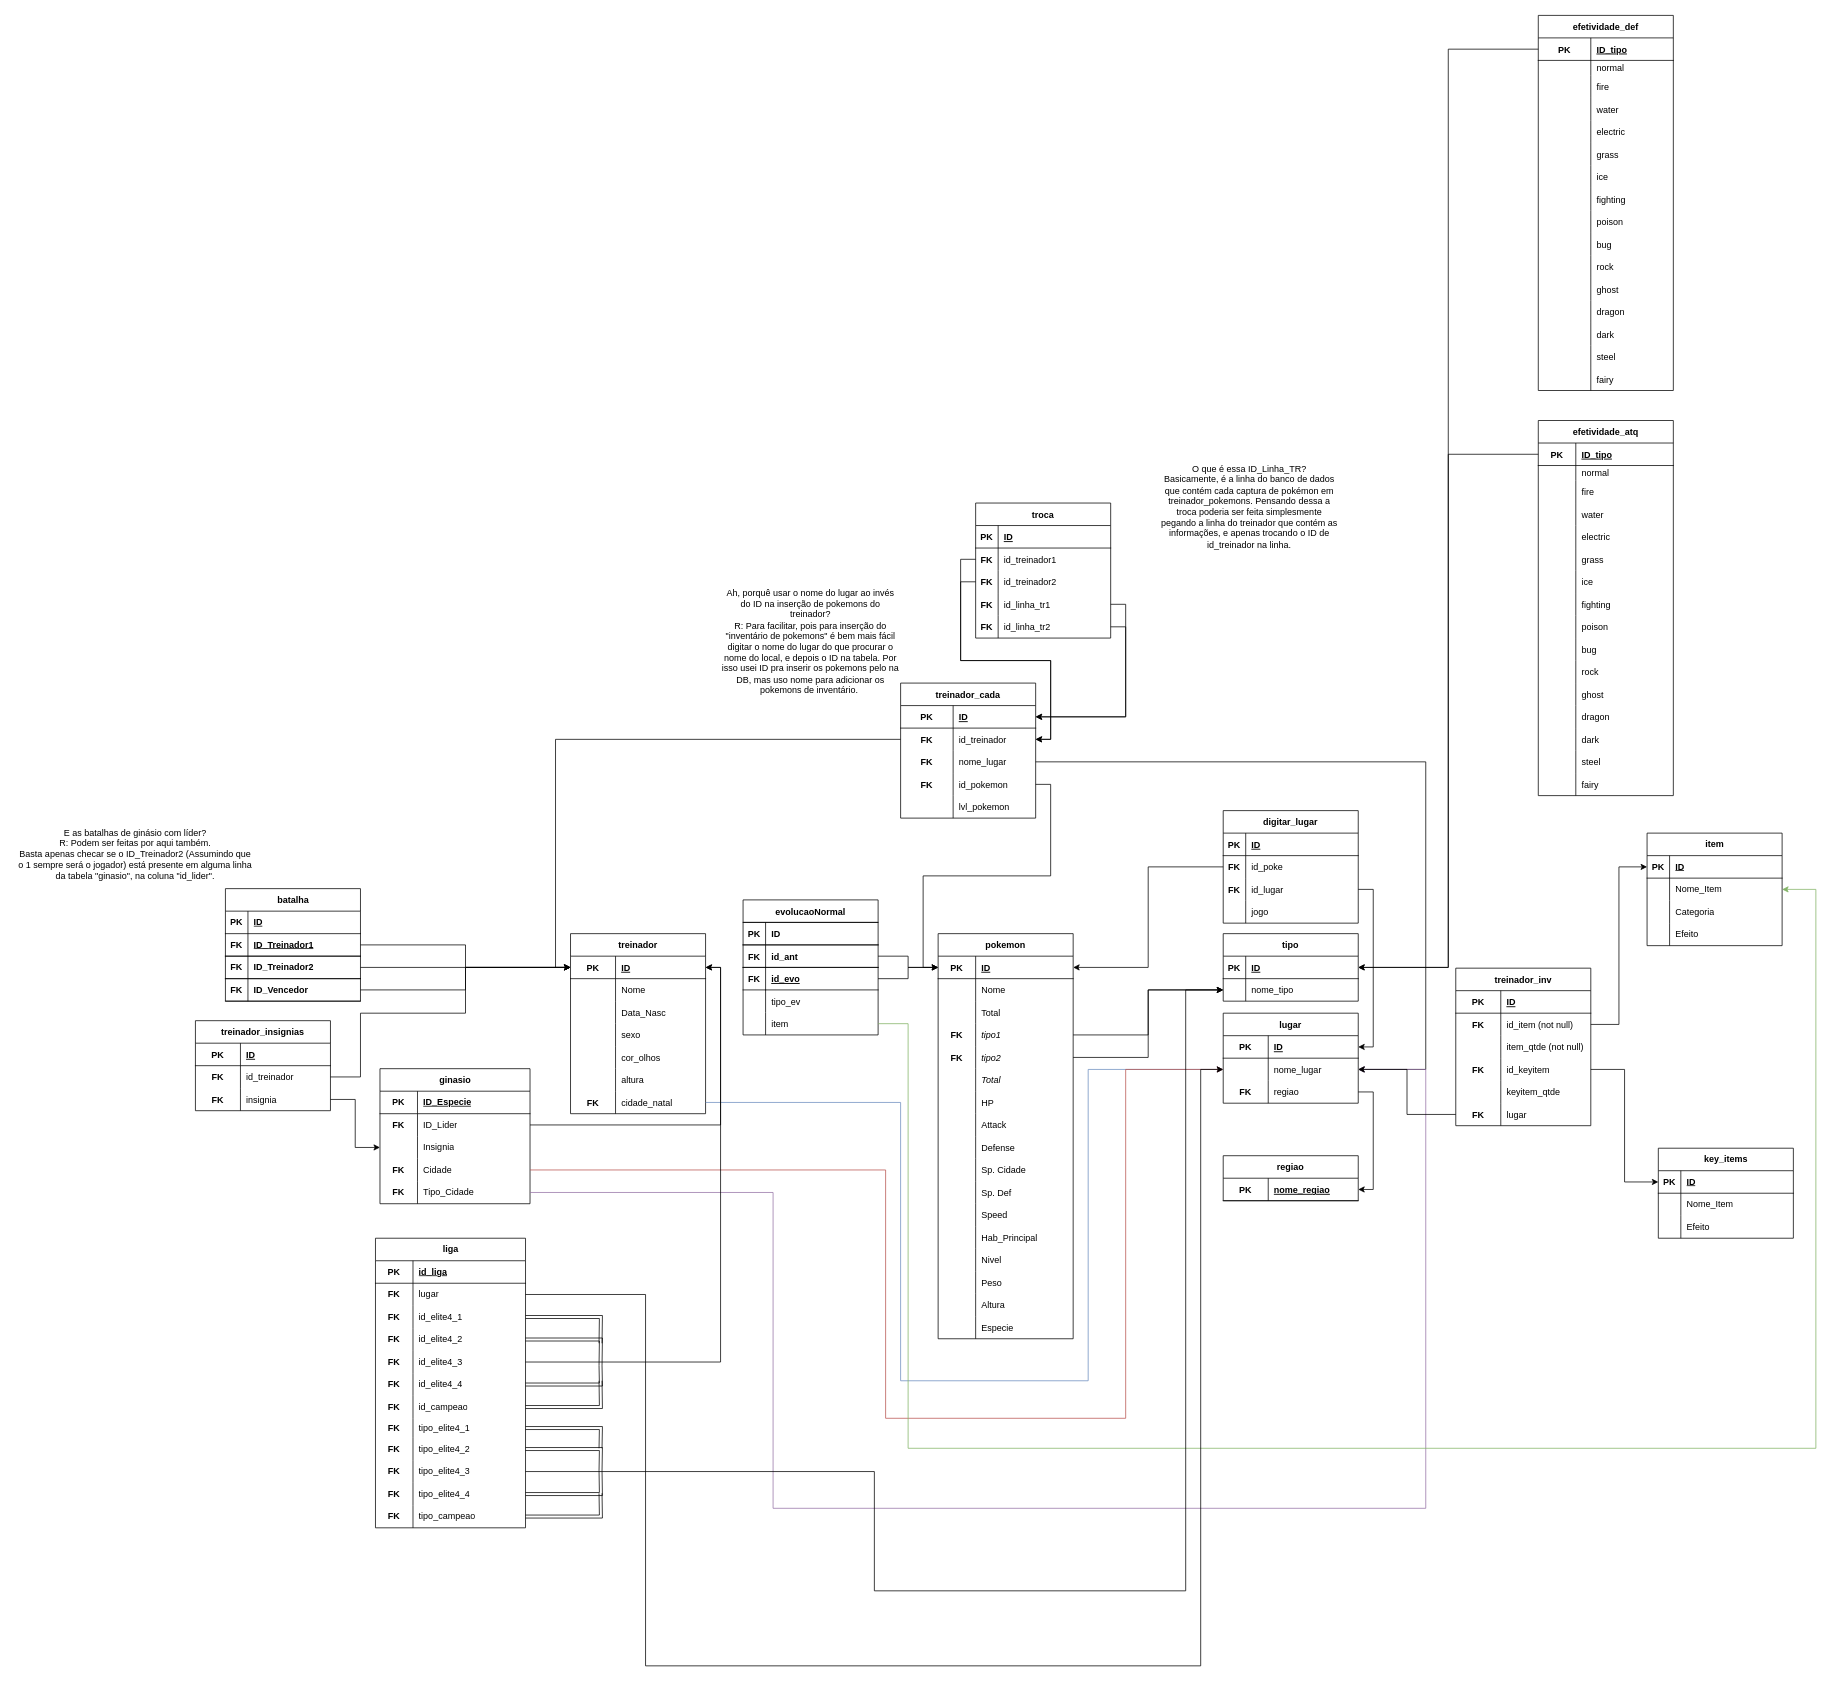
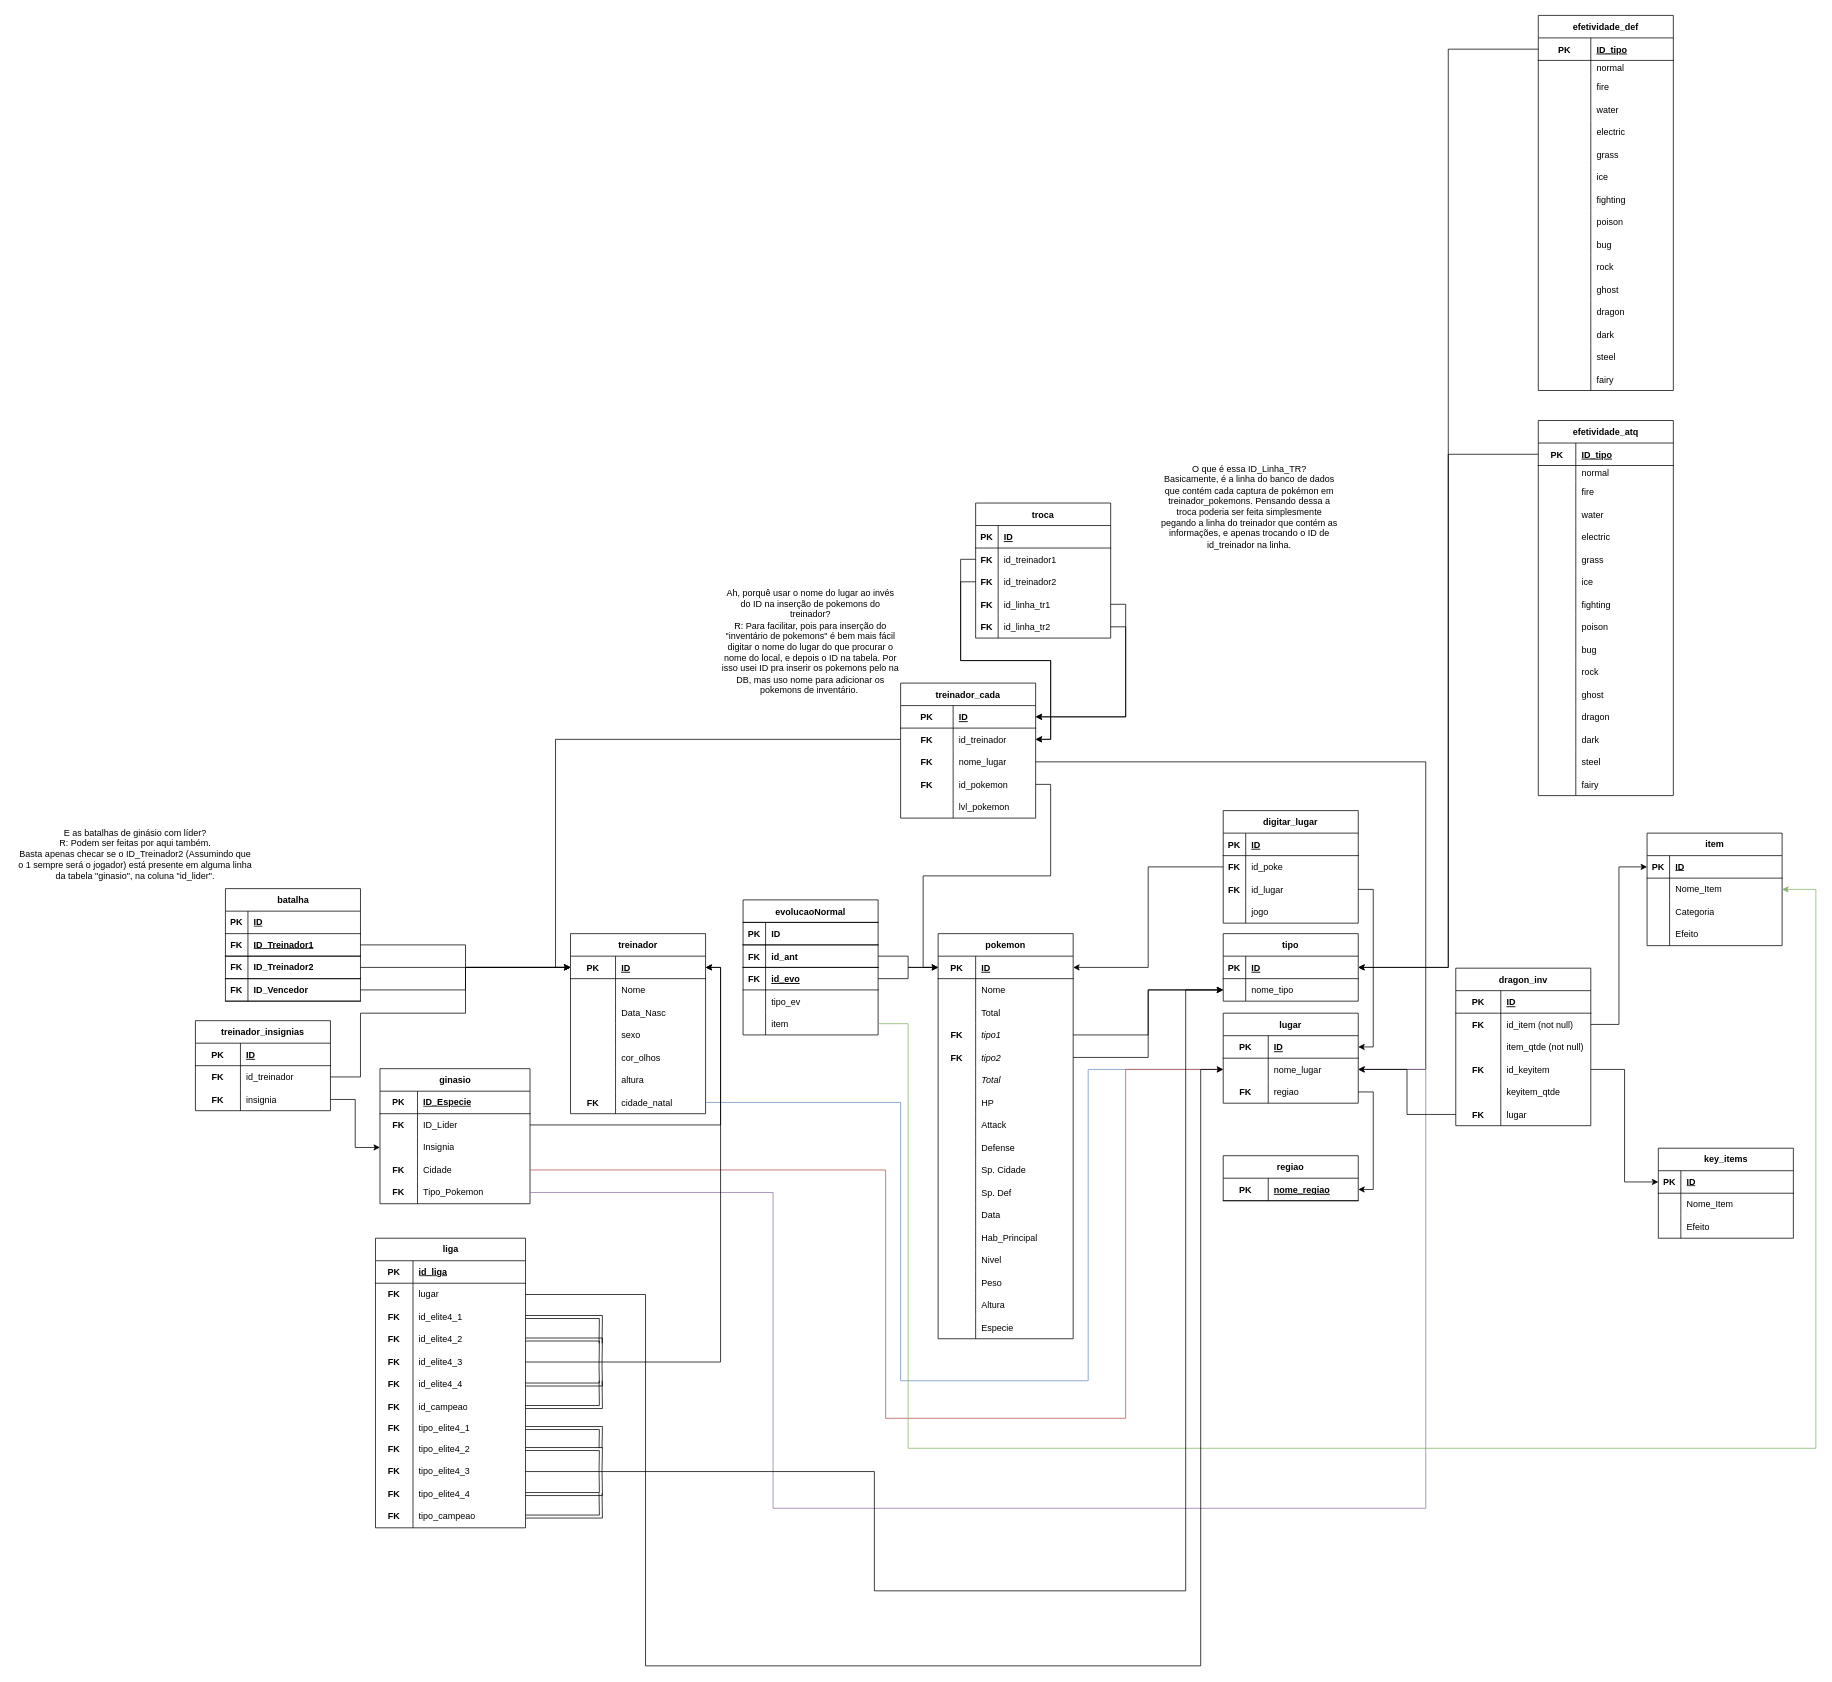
node "treinador_inv": label "treinador_inv" -> "dragon_inv"
node "Tipo_Cidade": label "Tipo_Cidade" -> "Tipo_Pokemon"
node "Speed": label "Speed" -> "Data"
